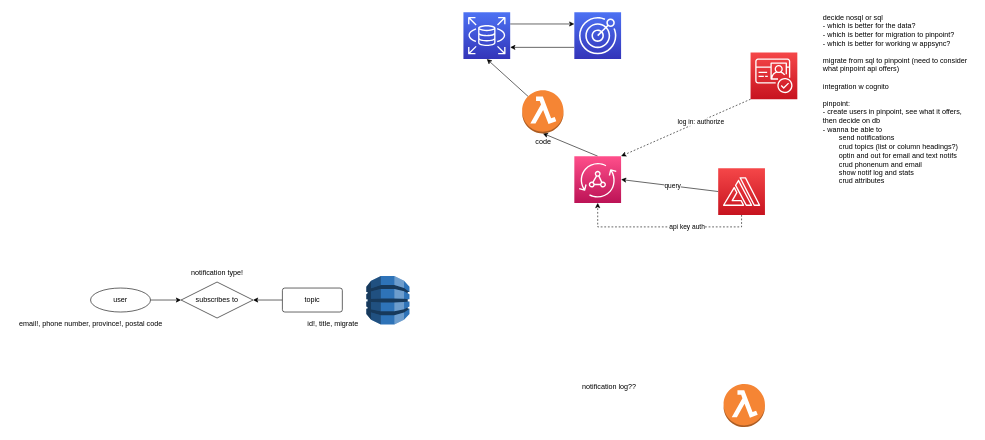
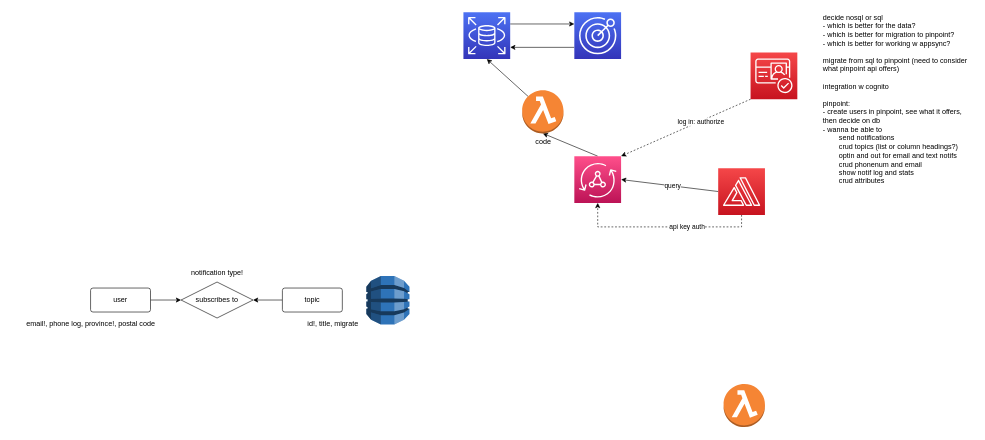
node "user": shape ellipse -> rounded rectangle
node "email!, phone number, province!, postal code": label "email!, phone number, province!, postal code" -> "email!, phone log, province!, postal code"
node "notification log??": removed
